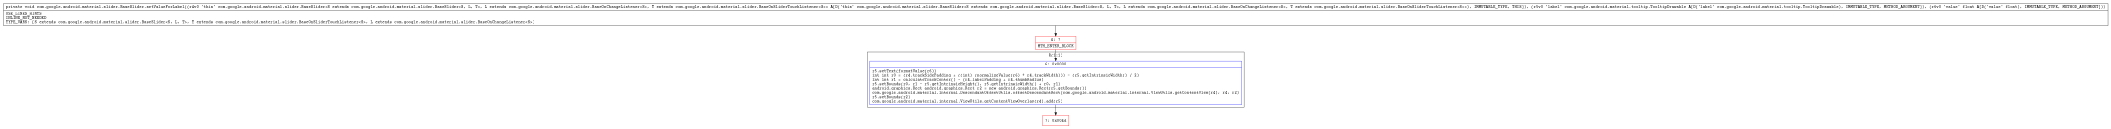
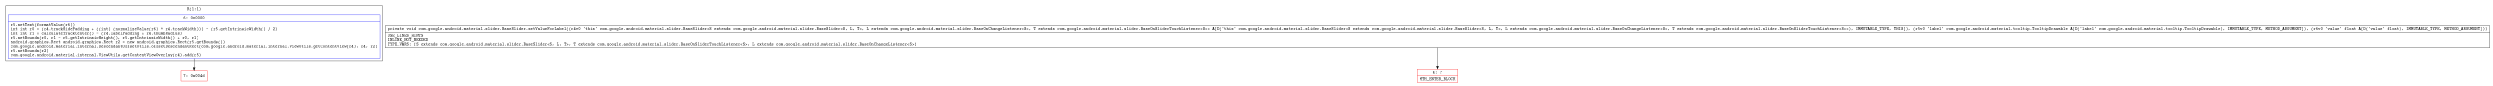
edge "4: ?" -> "6: 0x0000": removed
